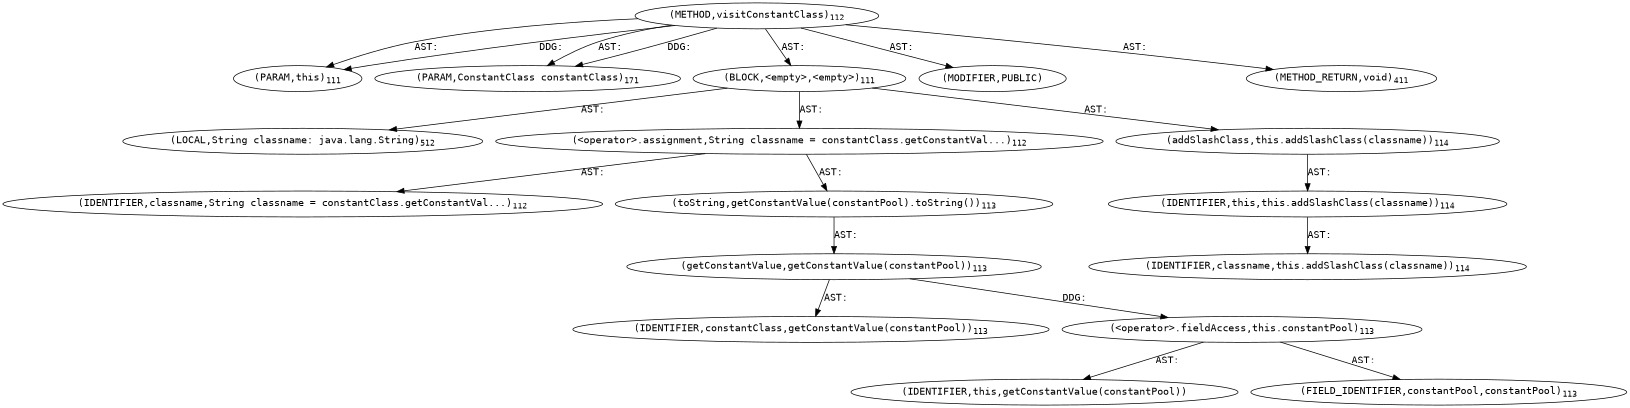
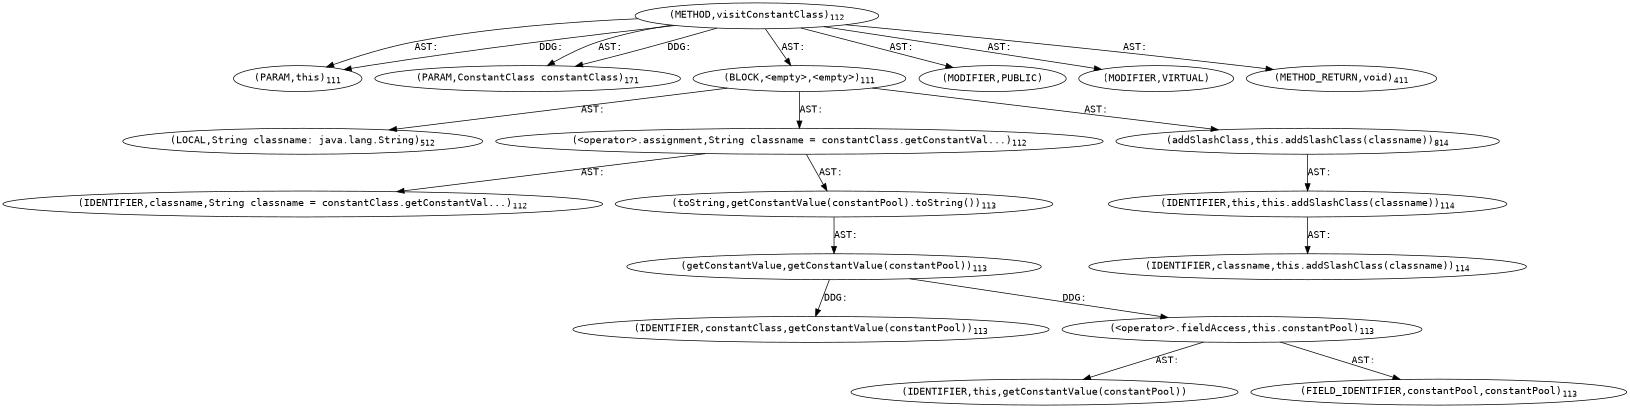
node "(MODIFIER,VIRTUAL)": added
node "(addSlashClass,this.addSlashClass(classname))": text "114" -> "814"
edge "(getConstantValue,getConstantValue(constantPool))" -> "(IDENTIFIER,constantClass,getConstantValue(constantPool))": label "AST: " -> "DDG: "
